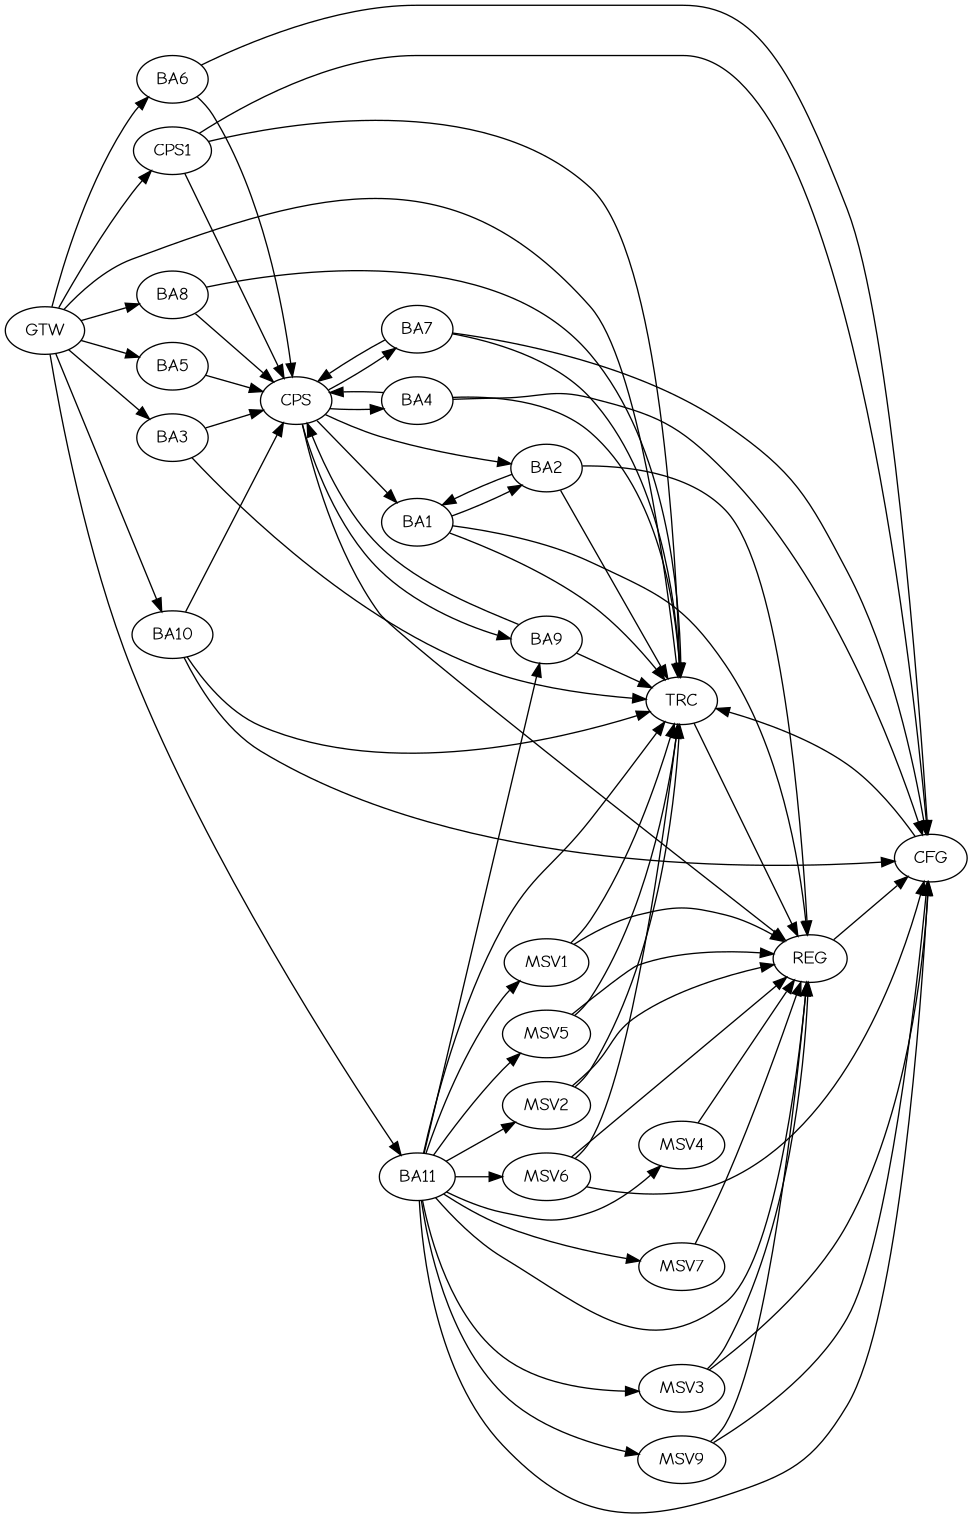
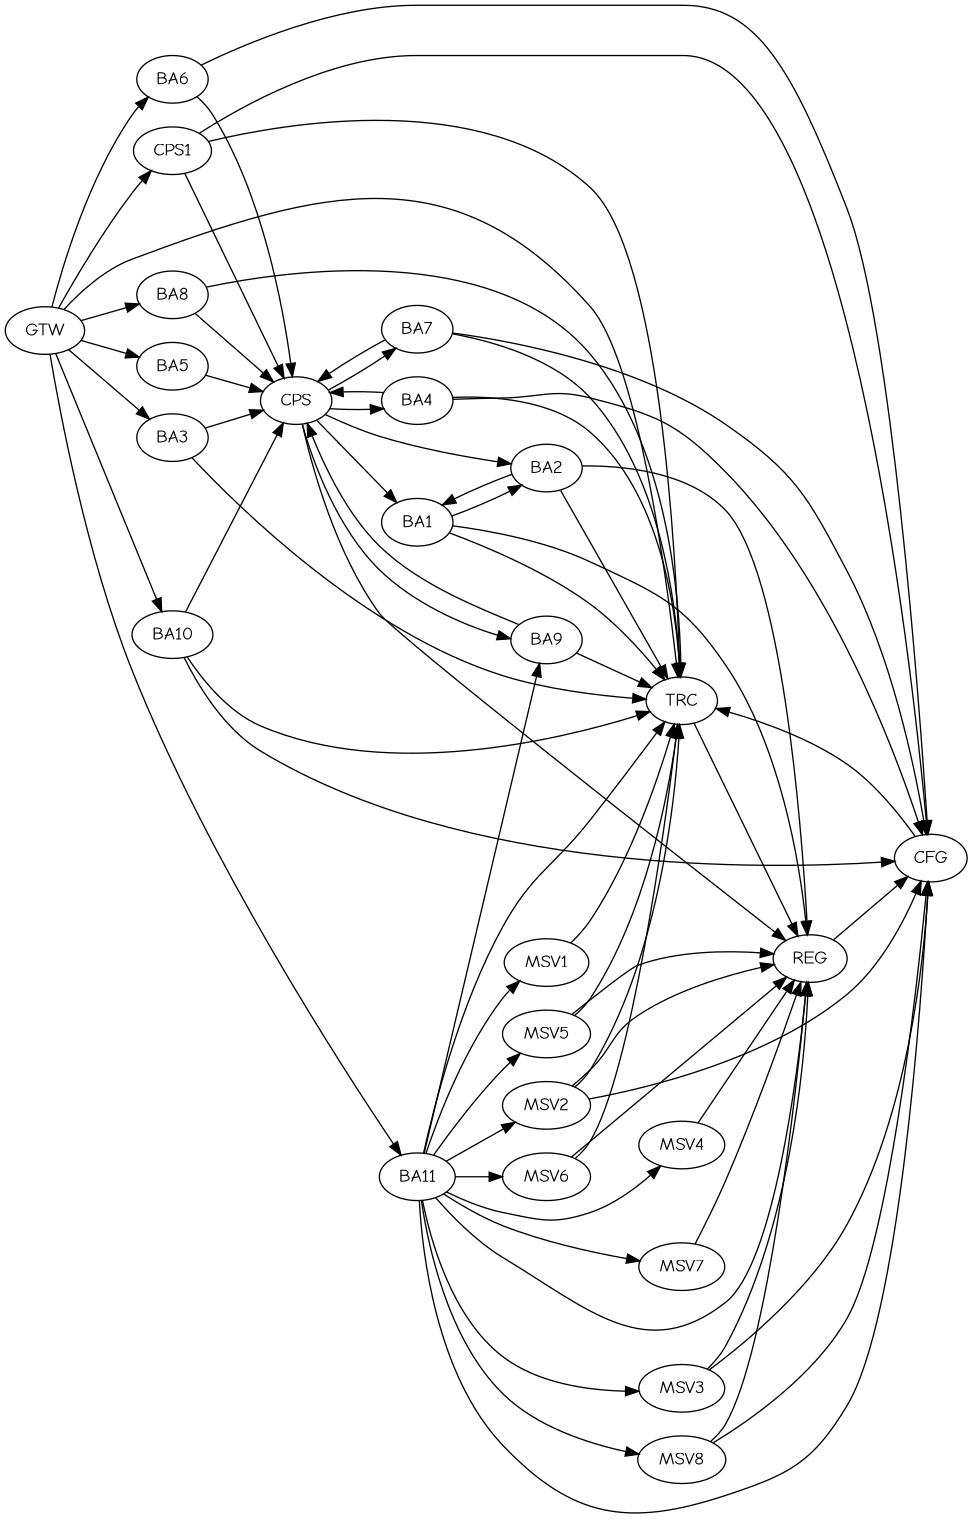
edge "MSV1" -> "REG": removed
edge "MSV6" -> "CFG": now "MSV2" -> "CFG"
node "MSV9": label "MSV9" -> "MSV8"
